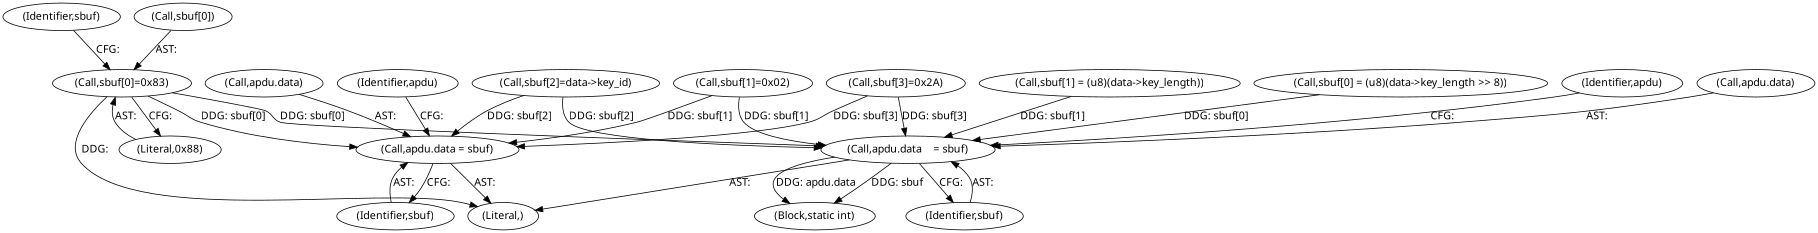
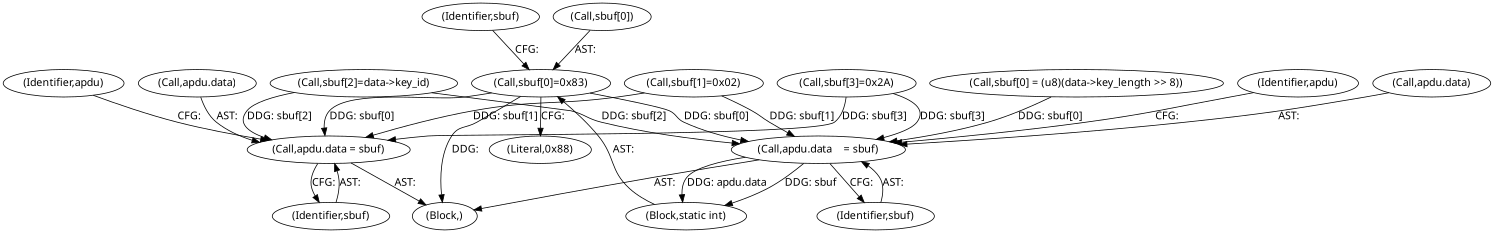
node "(Call,sbuf[1] = (u8)(data->key_length))": removed
edge "(Literal,0x88)" -> "(Call,sbuf[0]=0x83)": now "(Block,static int)" -> "(Call,sbuf[0]=0x83)"
node "(Literal,)": label "(Literal,)" -> "(Block,)"
